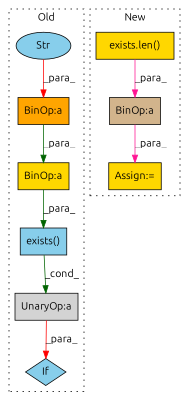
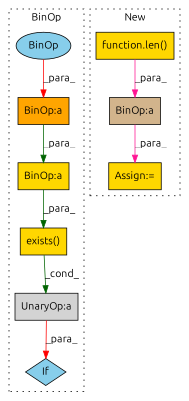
cluster "Old": label "Old" -> "BinOp"
node "Str": label "Str" -> "BinOp"
node "exists.len()": label "exists.len()" -> "function.len()"
node "exists()": fillcolor skyblue -> gold
